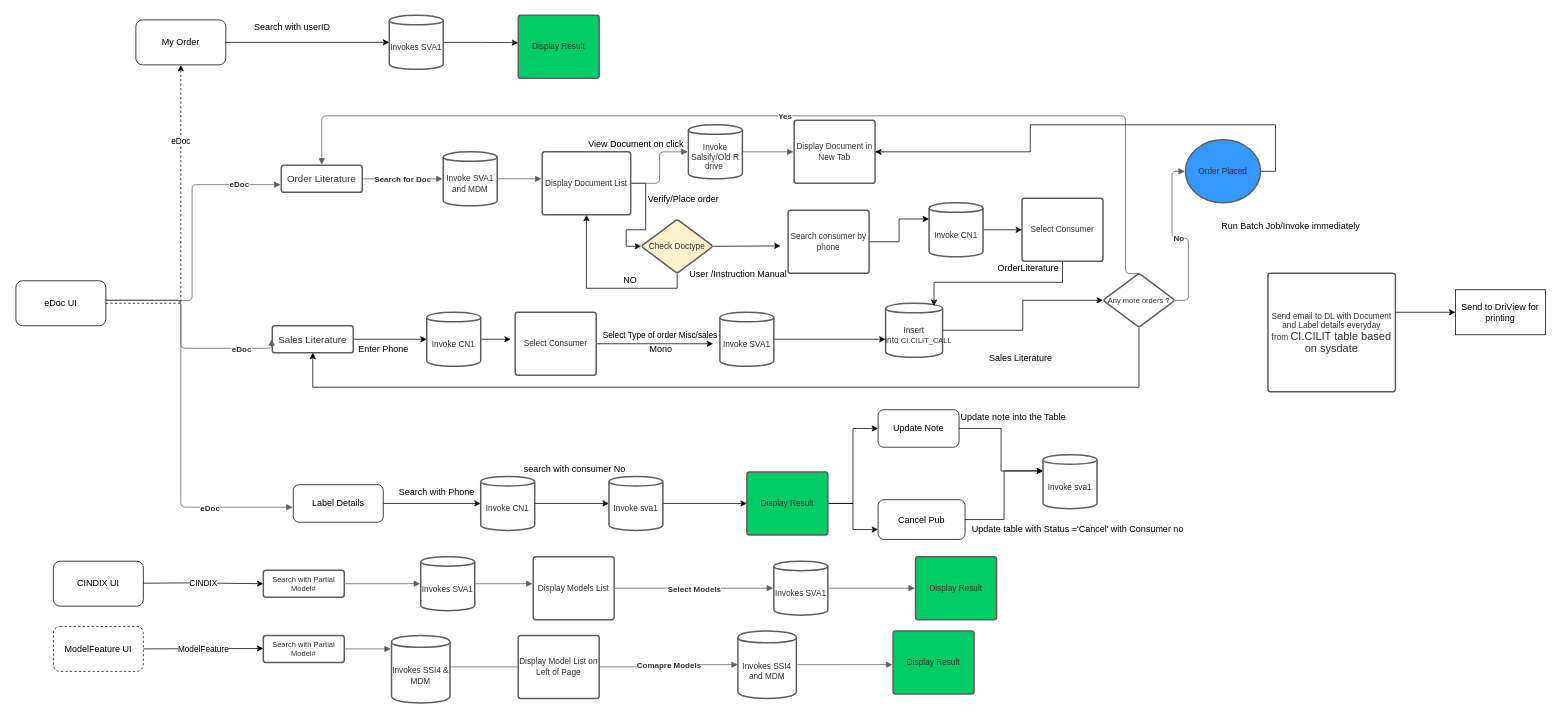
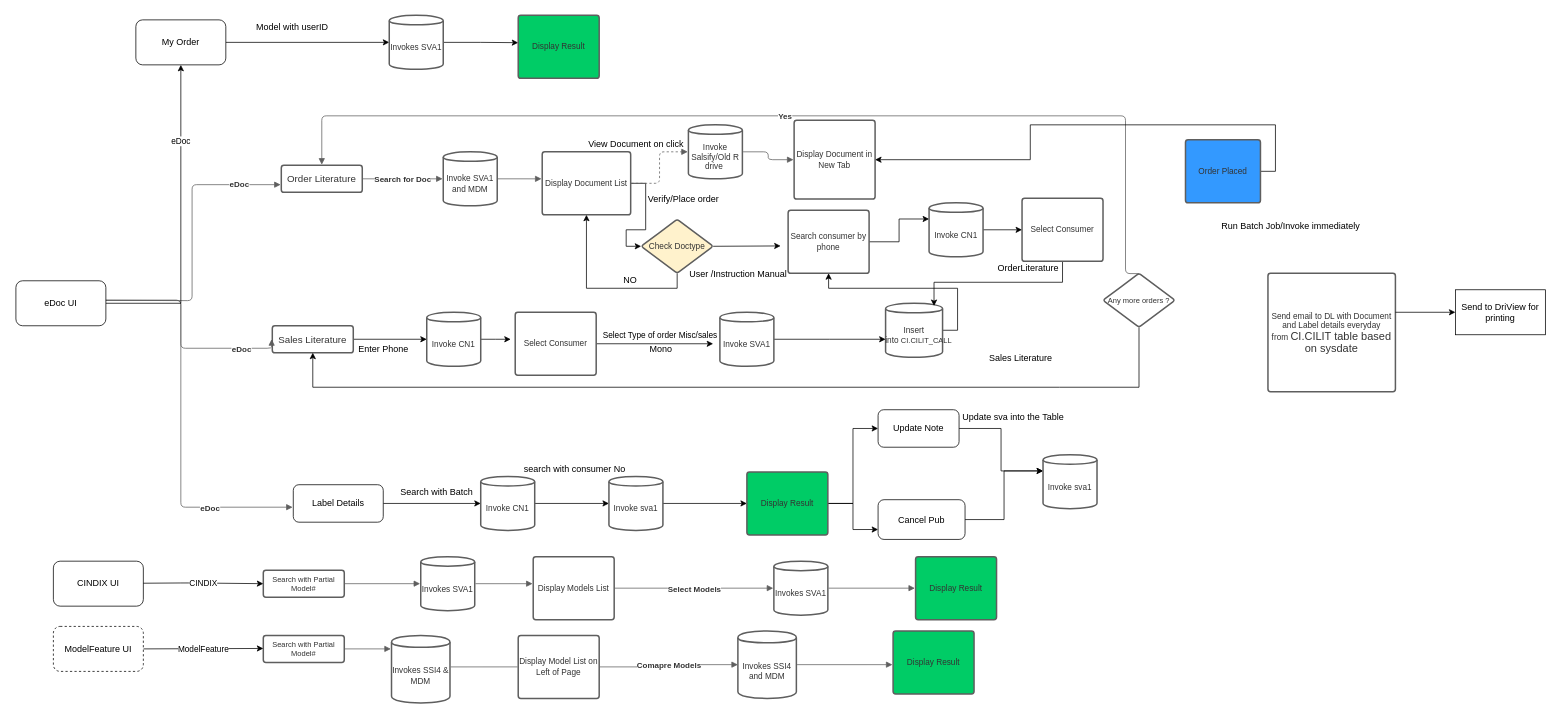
node "Search with userID": label "Search with userID" -> "Model with userID"
node "Display Document in New Tab": size 81x63 -> 81x79
edge "Display Document List" -> "Invoke Salsify/Old R drive": style solid -> dashed
node "Order Placed": shape ellipse -> rounded rectangle
edge "eDoc UI" -> "My Order": style dashed -> solid
edge "Any more orders ?" -> "Order Placed": removed, label "No"
edge "Insert into CI.CILIT_CALL" -> "Any more orders ?": now "Insert into CI.CILIT_CALL" -> "Search consumer by phone"
node "Update note into the Table": label "Update note into the Table" -> "Update sva into the Table"
node "Search with Phone": label "Search with Phone" -> "Search with Batch"
node "Update table with Status ='Cancel' with Consumer no": removed
